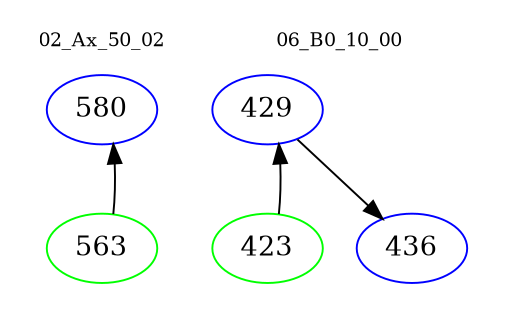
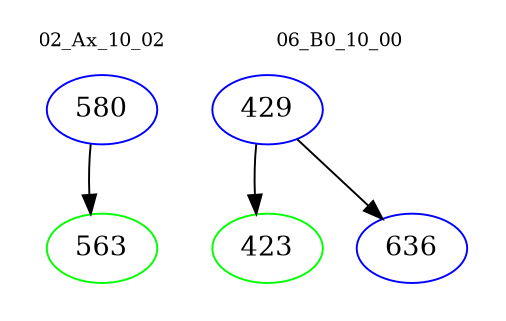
cluster "02_Ax_50_02": label "02_Ax_50_02" -> "02_Ax_10_02"
edge "563" -> "580": reversed
edge "423" -> "429": reversed
node "436": label "436" -> "636"
